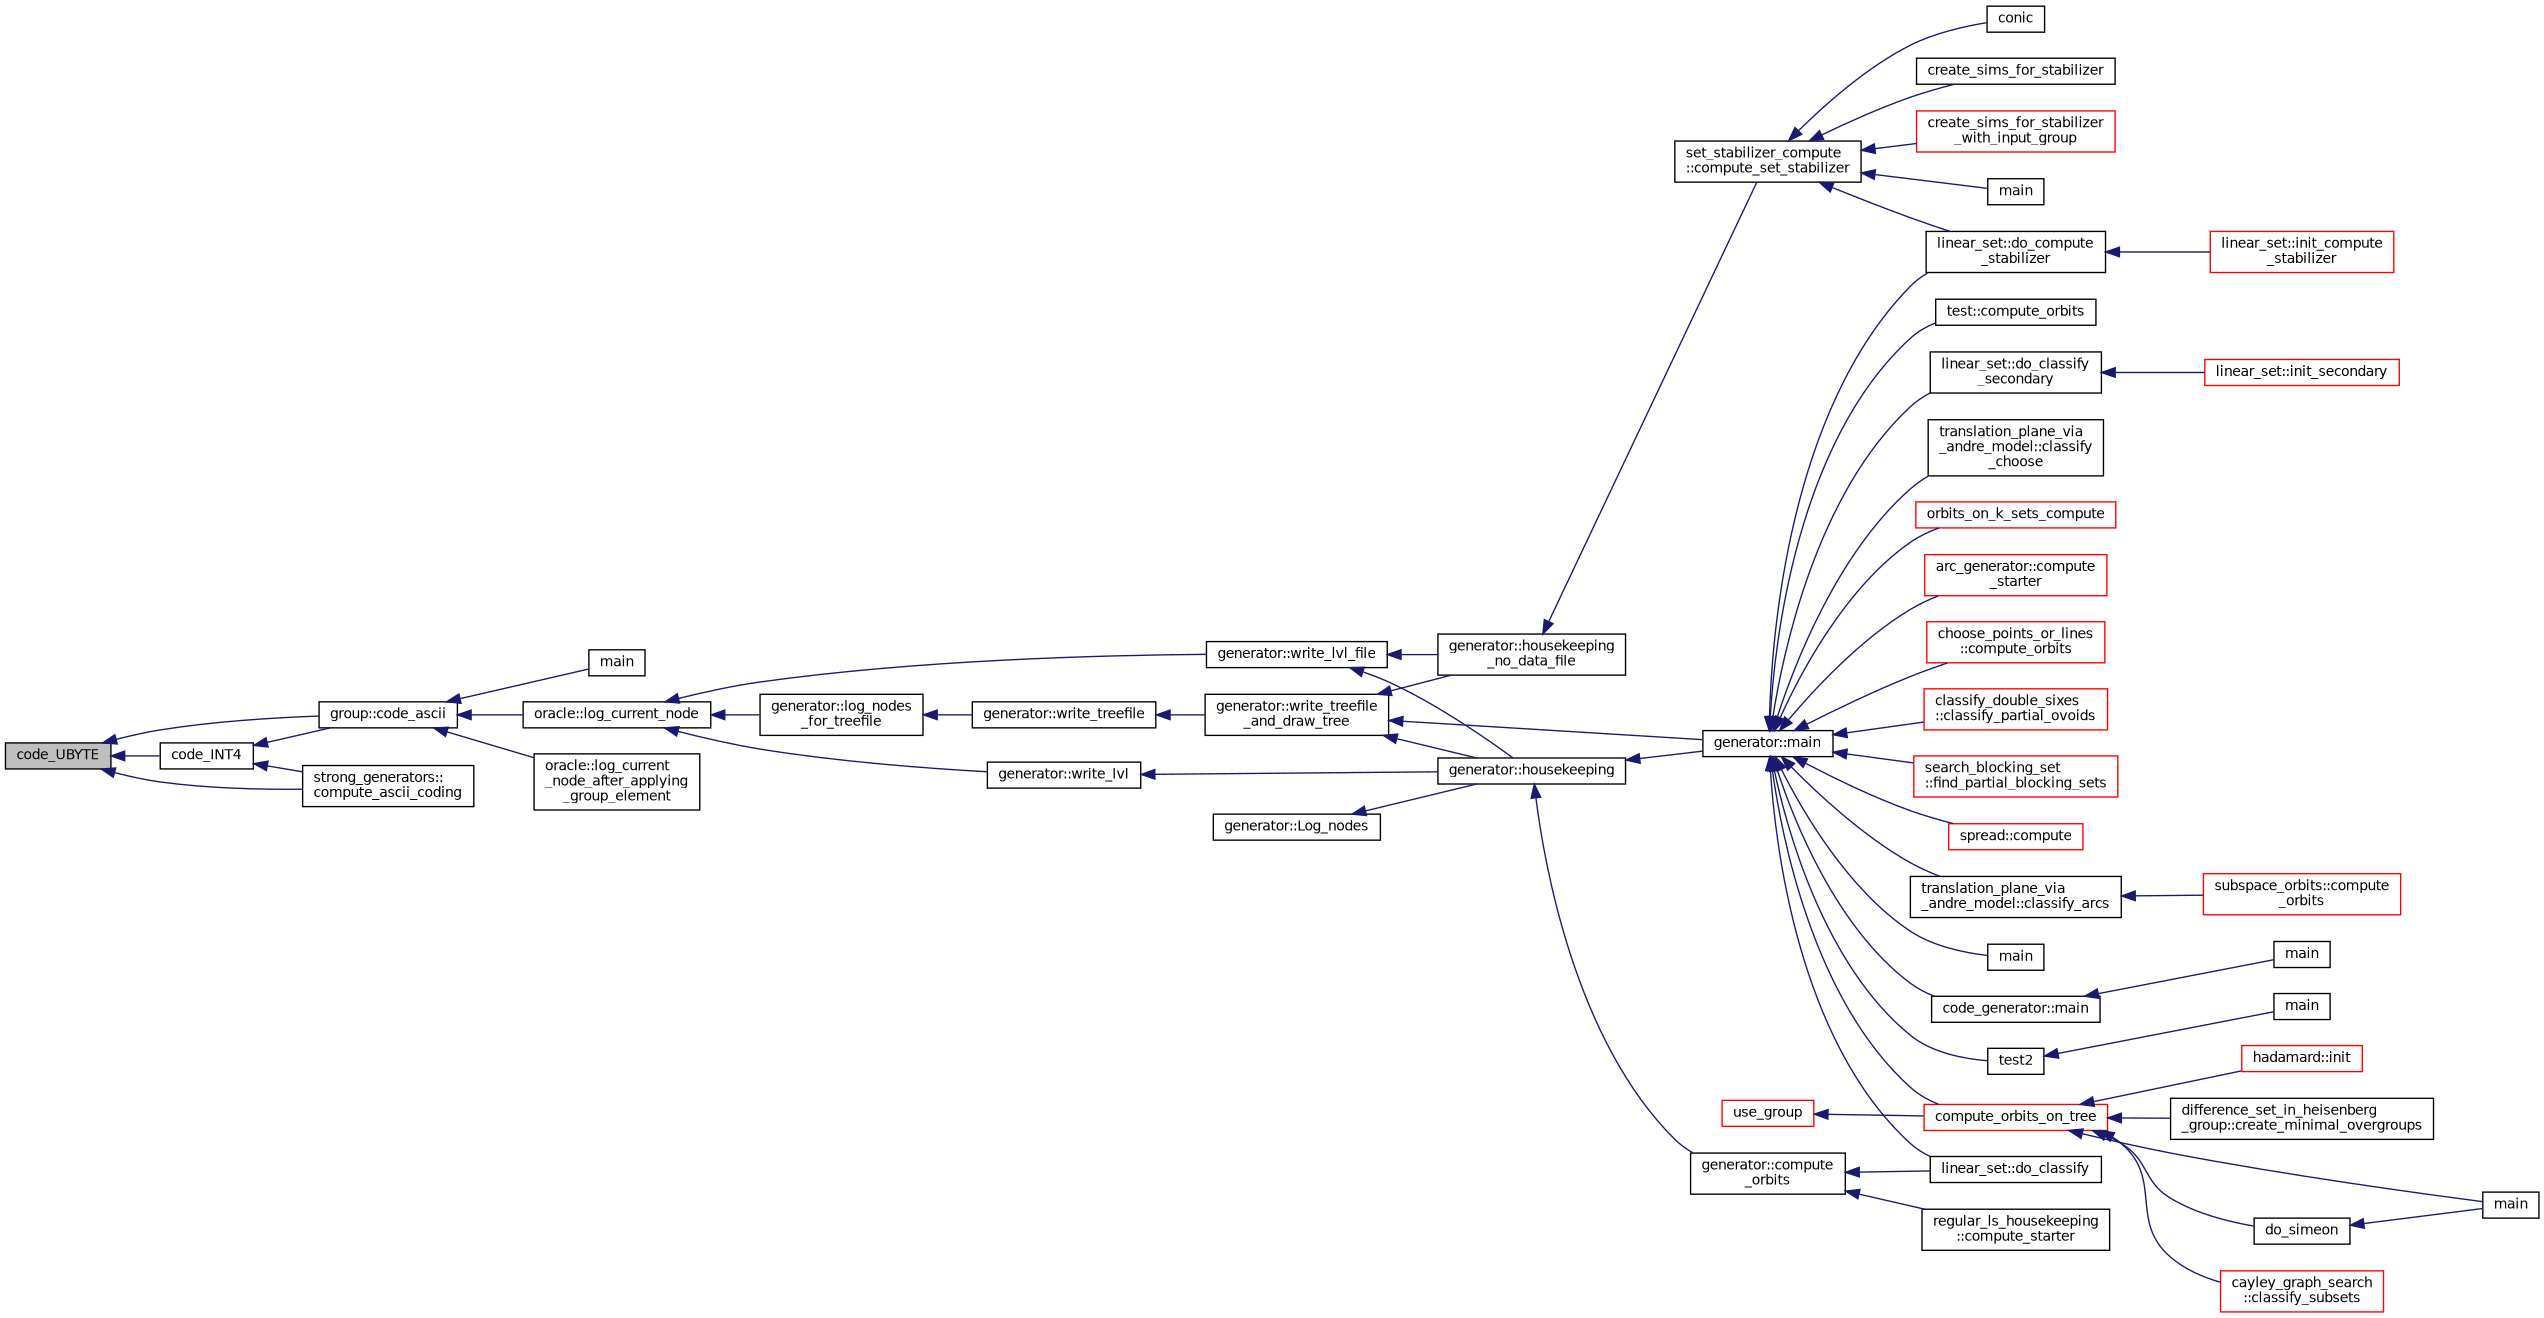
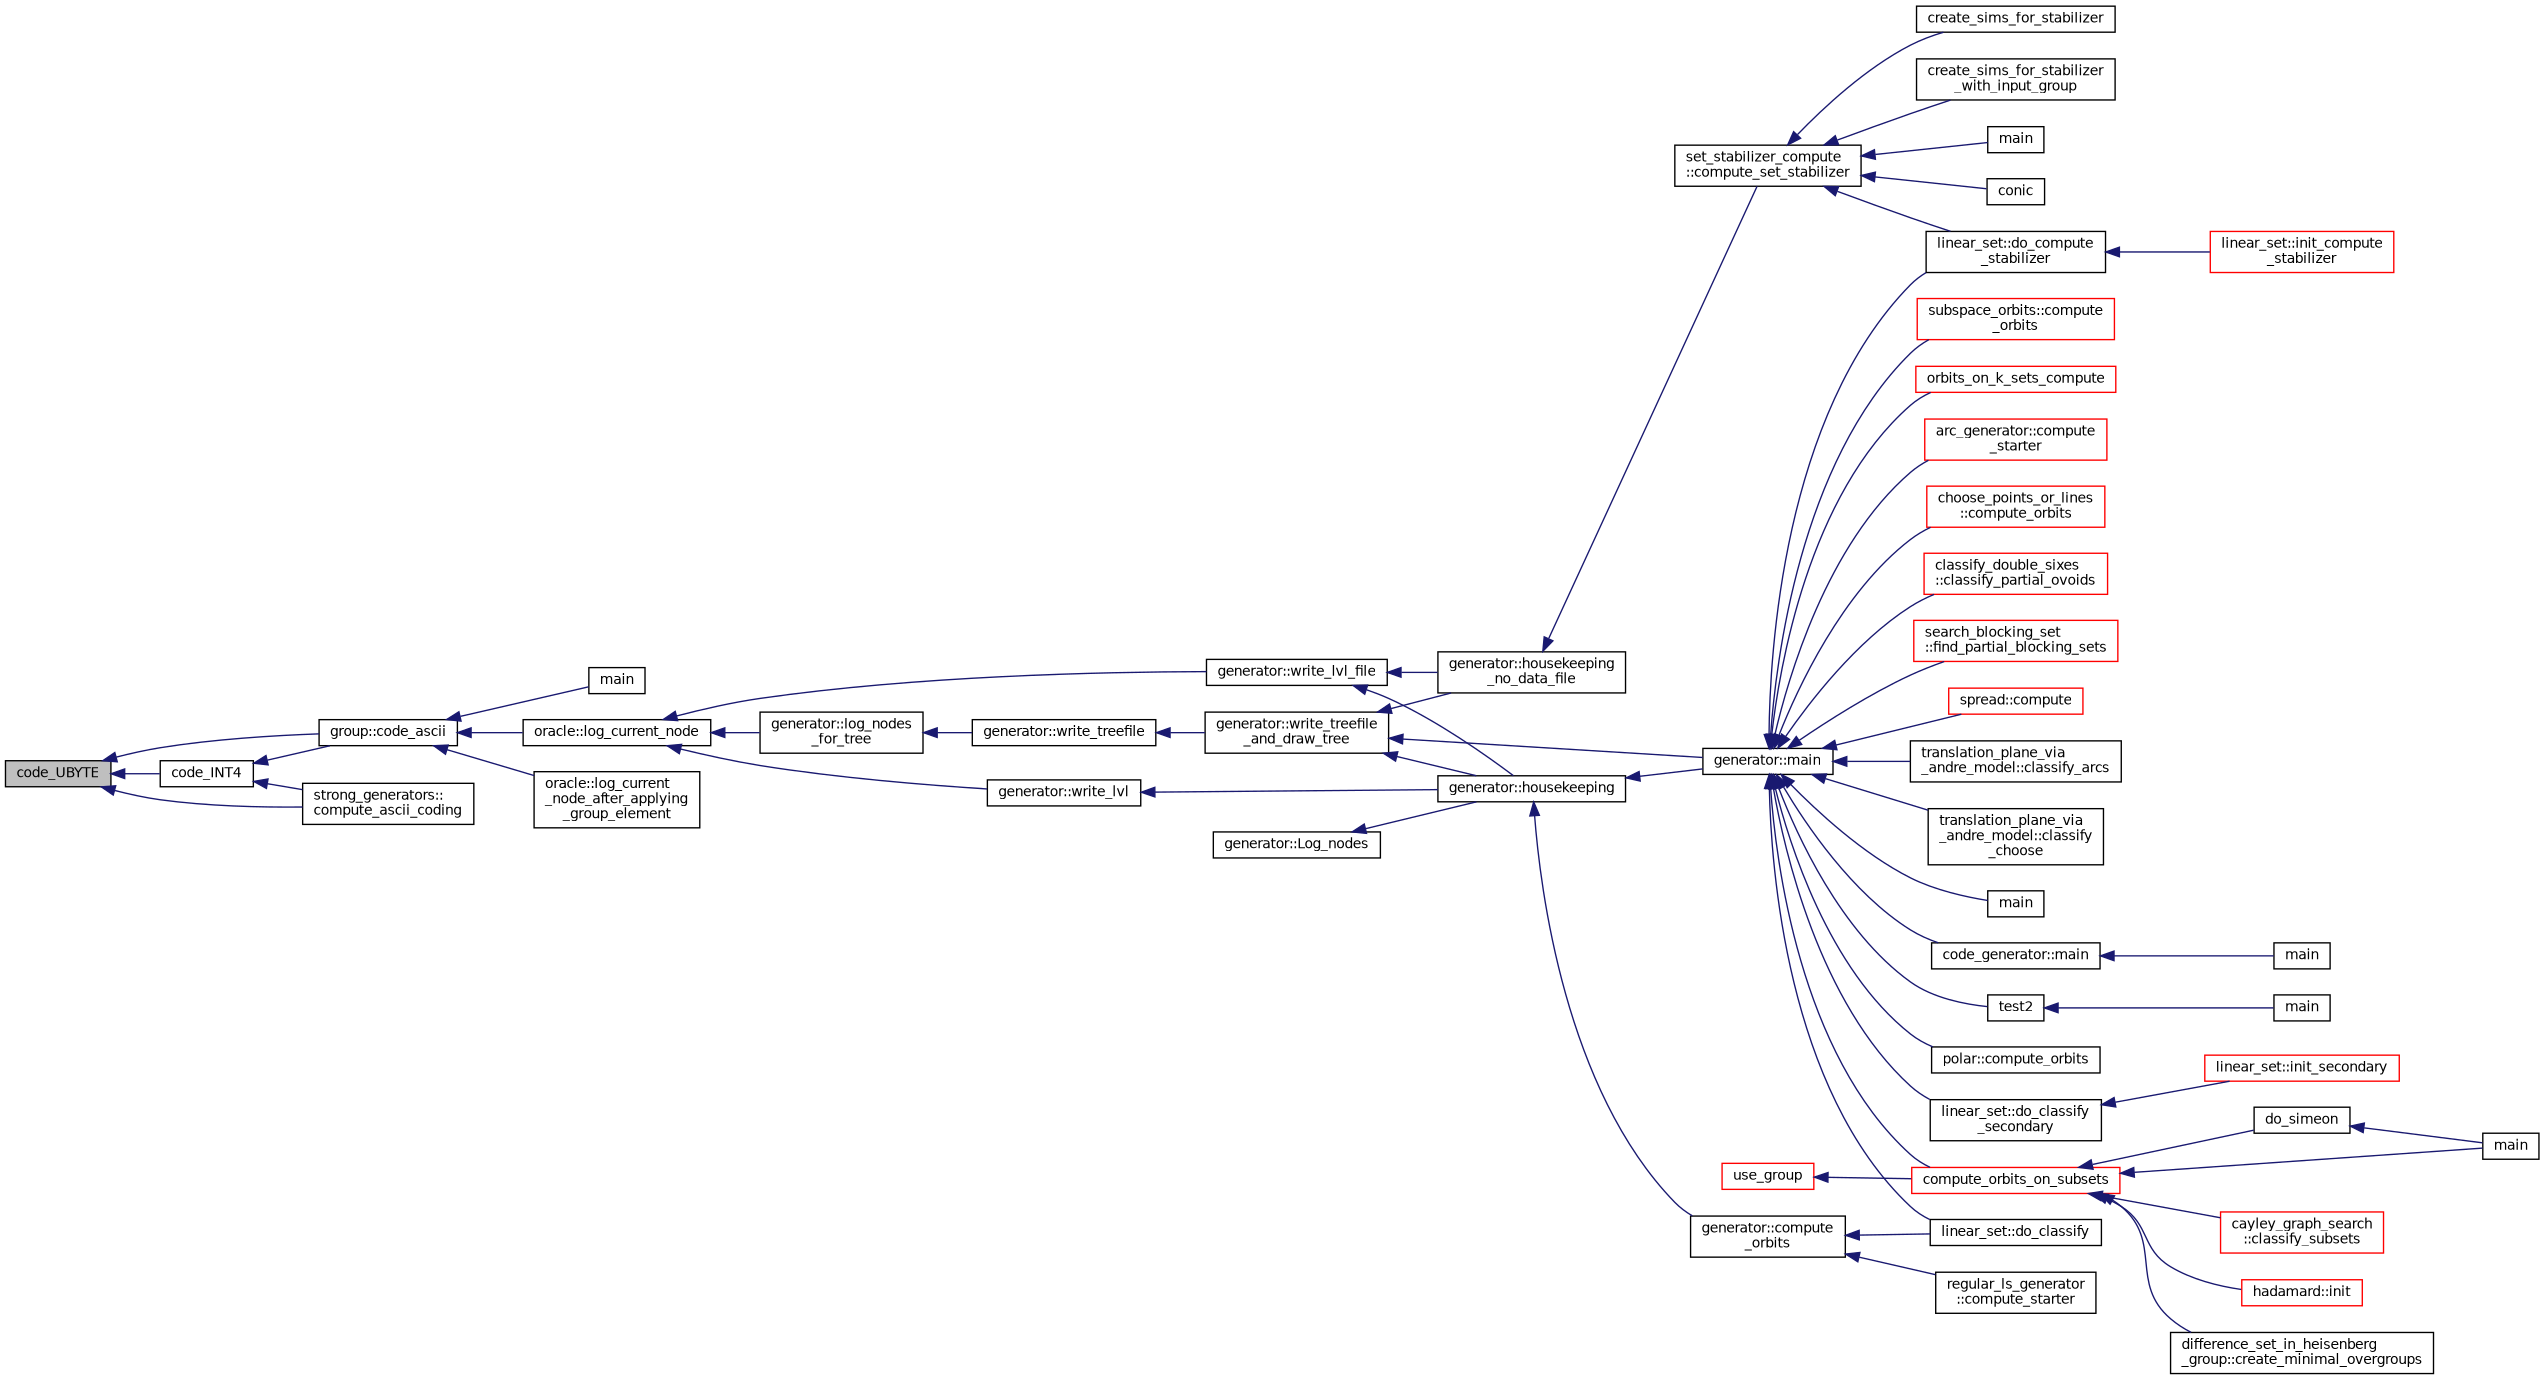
node "create_sims_for_stabilizer _with_input_group": color red -> black
node "test::compute_orbits": label "test::compute_orbits" -> "polar::compute_orbits"
node "generator::log_nodes _for_treefile": label "generator::log_nodes _for_treefile" -> "generator::log_nodes _for_tree"
edge "subspace_orbits::compute _orbits" -> "translation_plane_via _andre_model::classify_arcs": now "subspace_orbits::compute _orbits" -> "generator::main"
node "compute_orbits_on_tree": label "compute_orbits_on_tree" -> "compute_orbits_on_subsets"
node "regular_ls_housekeeping ::compute_starter": label "regular_ls_housekeeping ::compute_starter" -> "regular_ls_generator ::compute_starter"
